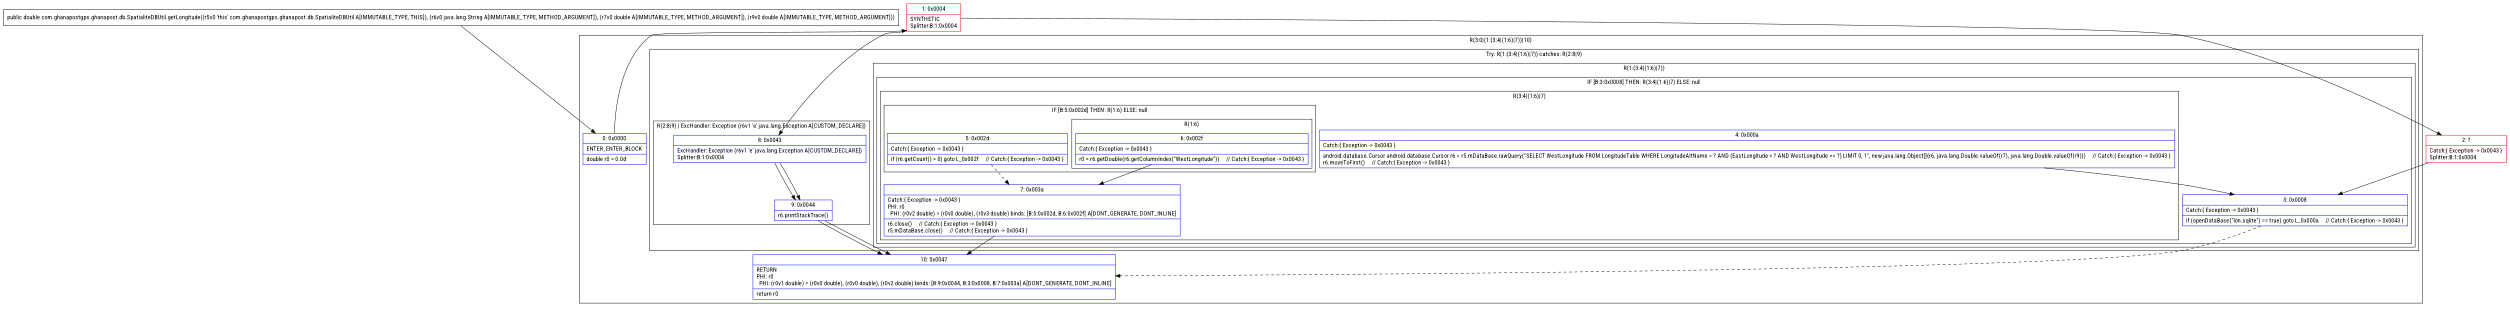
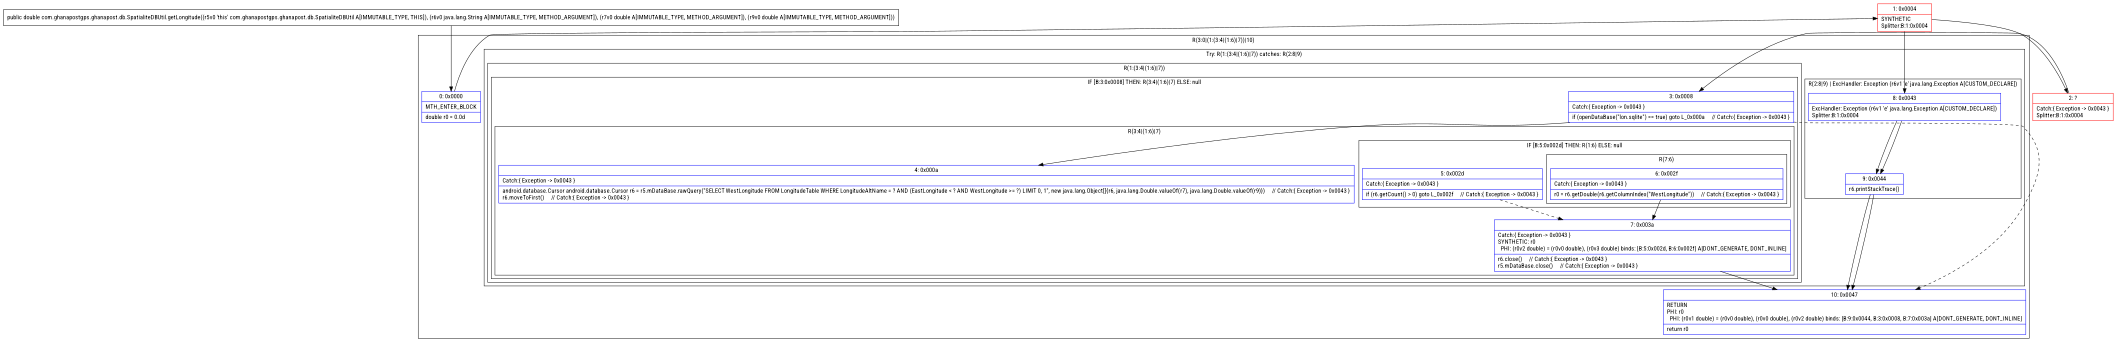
cluster "R(1:6)": label "R(1:6)" -> "R(7:6)"
node "0: 0x0000": text "ENTER_ENTER_BLOCK" -> "MTH_ENTER_BLOCK"
edge "4: 0x000a" -> "3: 0x0008": reversed
node "7: 0x003a": text "PHI: r0" -> "SYNTHETIC: r0"
